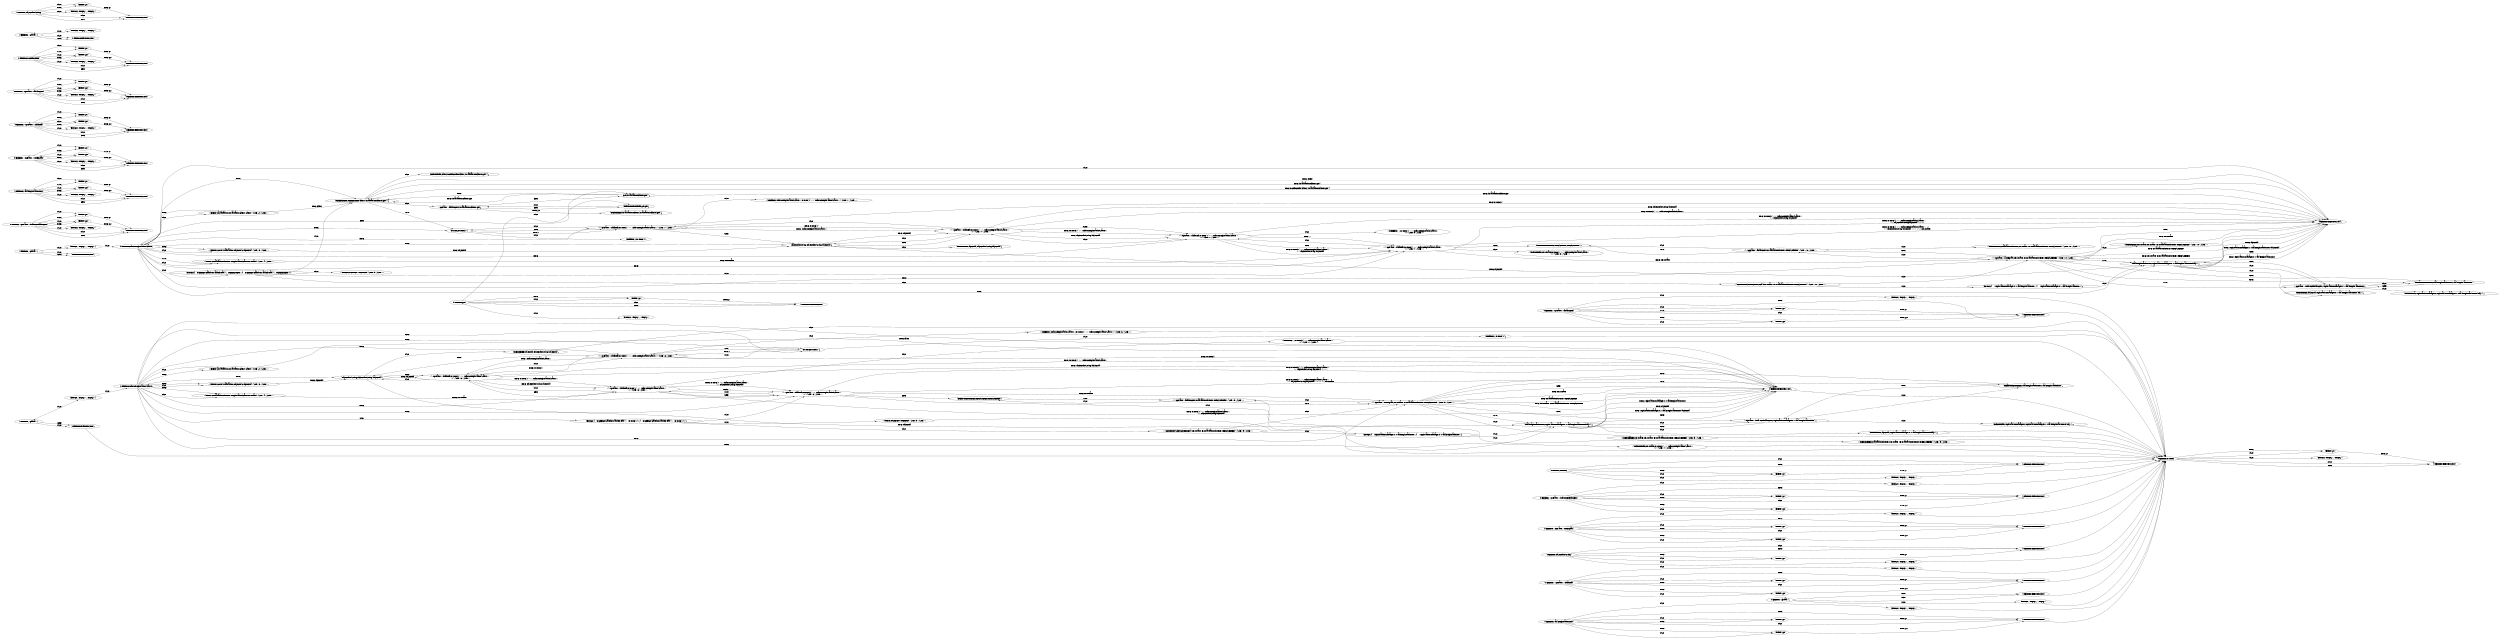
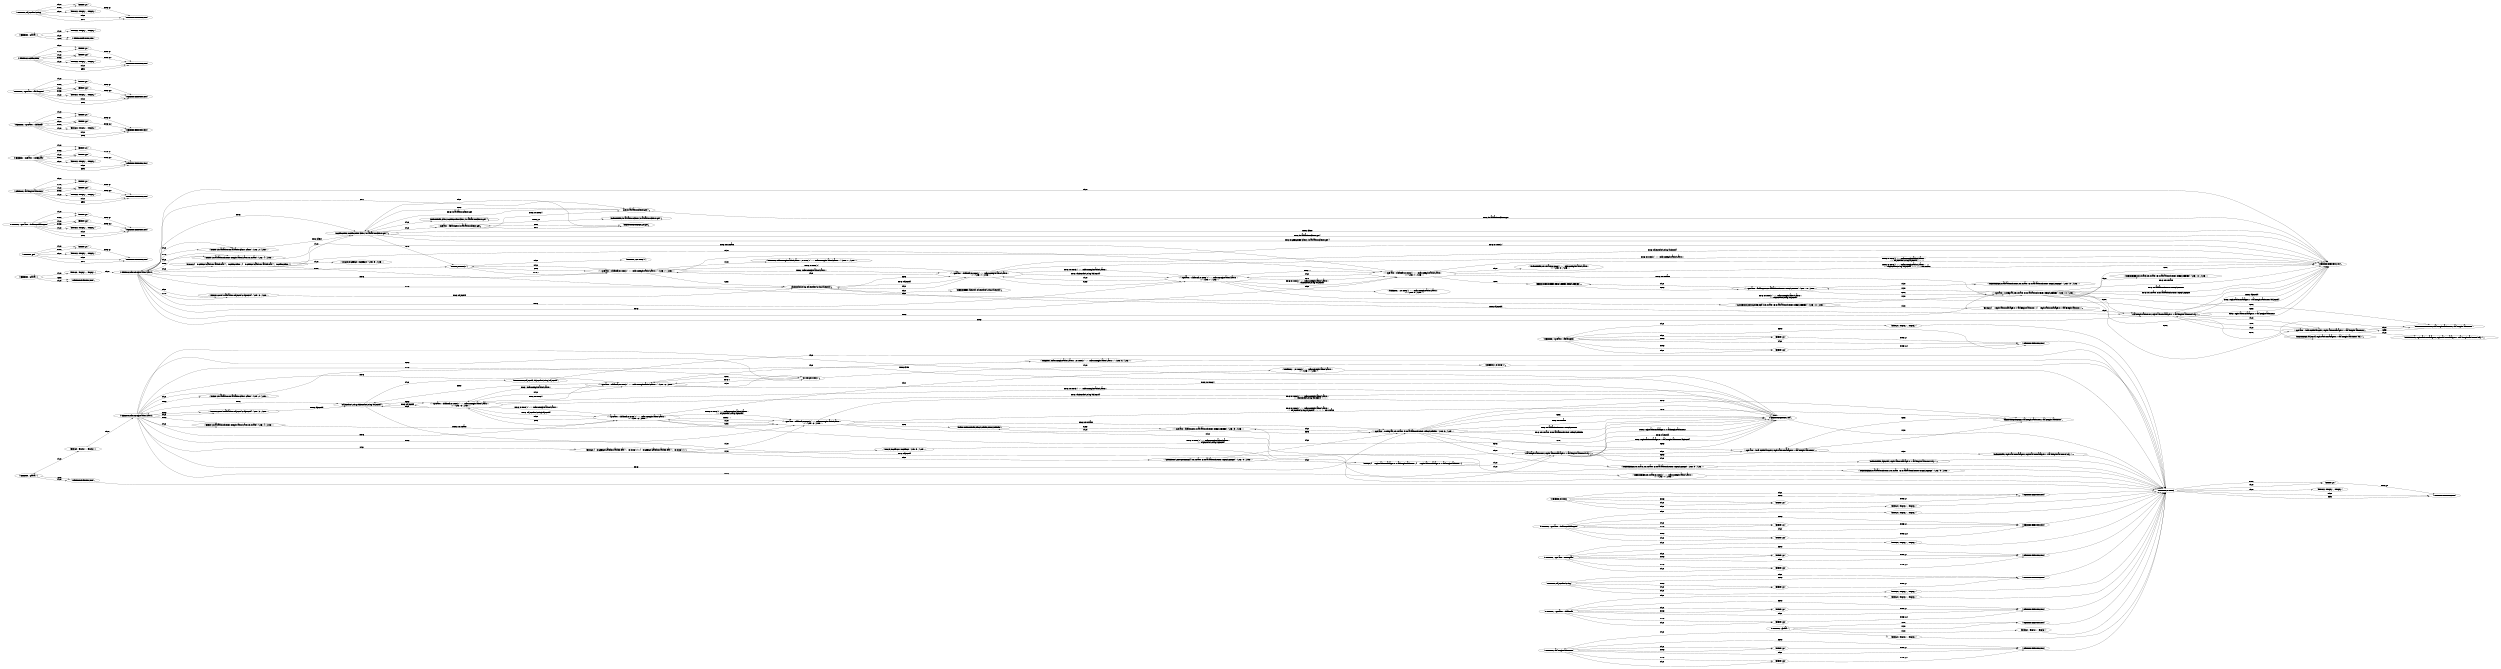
edge "(<operator>.fieldAccess,invalidation_client_.get)" -> "(get,invalidation_client_.get())": label "CFG: " -> "DDG: DVLOG(1)"
edge "(FIELD_IDENTIFIER,get,get)" -> "(<operator>.fieldAccess,invalidation_client_.get)": label "AST: " -> "CFG: "
edge "(METHOD,get)" -> "(get,invalidation_client_.get())": now "(DCHECK_EQ,DCHECK_EQ(client, invalidation_client_.get()))" -> "(get,invalidation_client_.get())"
